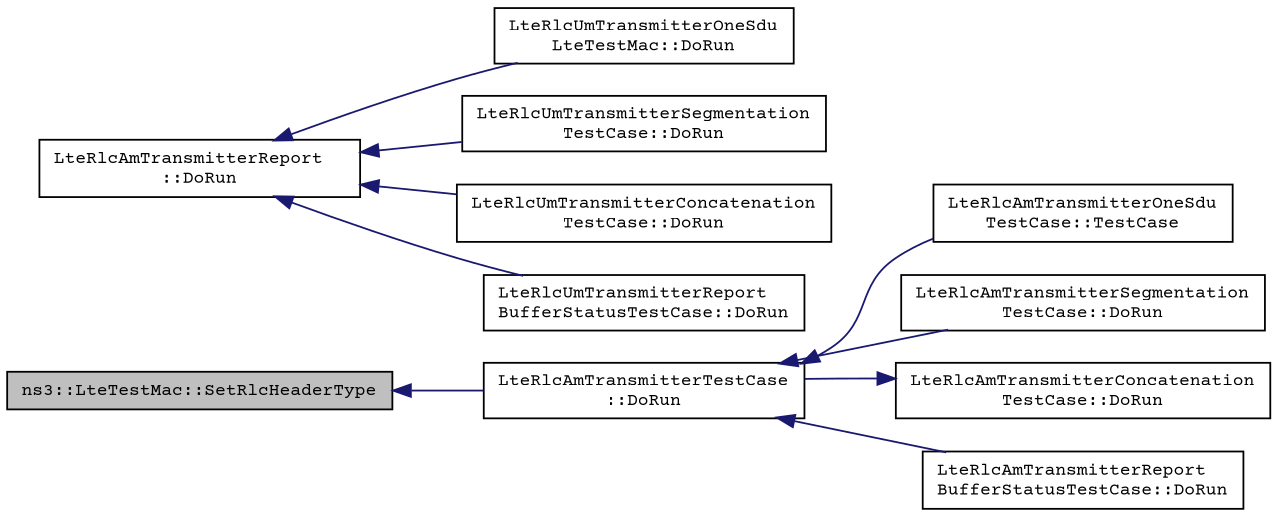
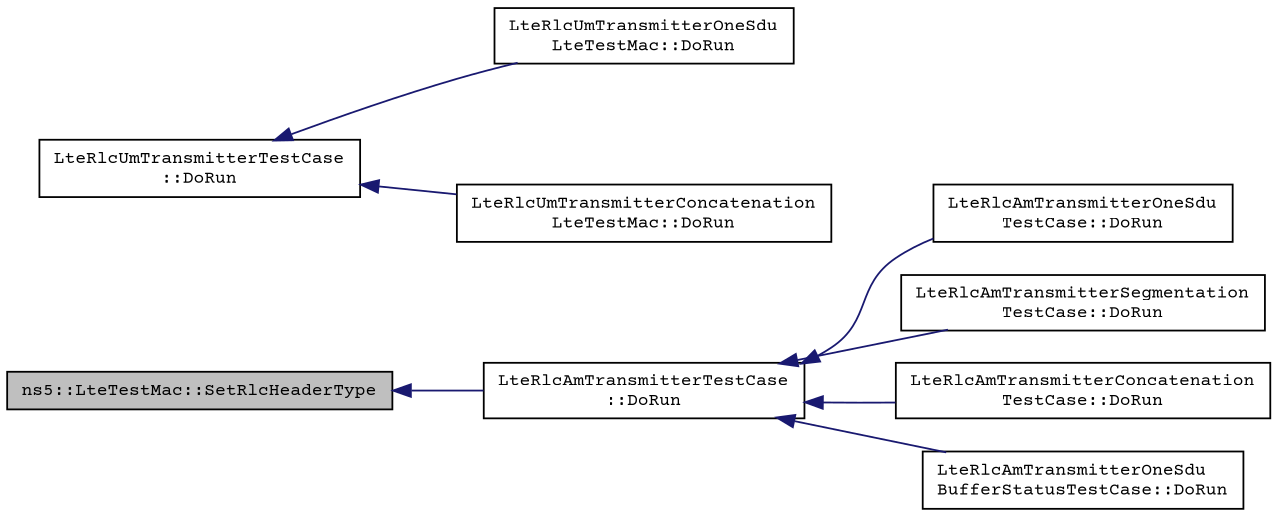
node "LteRlcUmTransmitterSegmentation TestCase::DoRun": removed
node "LteRlcAmTransmitterReport ::DoRun": label "LteRlcAmTransmitterReport ::DoRun" -> "LteRlcUmTransmitterTestCase ::DoRun"
node "LteRlcUmTransmitterConcatenation TestCase::DoRun": label "LteRlcUmTransmitterConcatenation TestCase::DoRun" -> "LteRlcUmTransmitterConcatenation LteTestMac::DoRun"
node "LteRlcAmTransmitterOneSdu TestCase::TestCase": label "LteRlcAmTransmitterOneSdu TestCase::TestCase" -> "LteRlcAmTransmitterOneSdu TestCase::DoRun"
node "LteRlcUmTransmitterReport BufferStatusTestCase::DoRun": removed
edge "LteRlcAmTransmitterTestCase ::DoRun" -> "LteRlcAmTransmitterConcatenation TestCase::DoRun": reversed
node "ns3::LteTestMac::SetRlcHeaderType": label "ns3::LteTestMac::SetRlcHeaderType" -> "ns5::LteTestMac::SetRlcHeaderType"
node "LteRlcAmTransmitterReport BufferStatusTestCase::DoRun": label "LteRlcAmTransmitterReport BufferStatusTestCase::DoRun" -> "LteRlcAmTransmitterOneSdu BufferStatusTestCase::DoRun"
